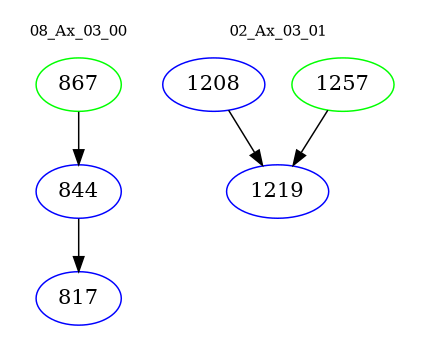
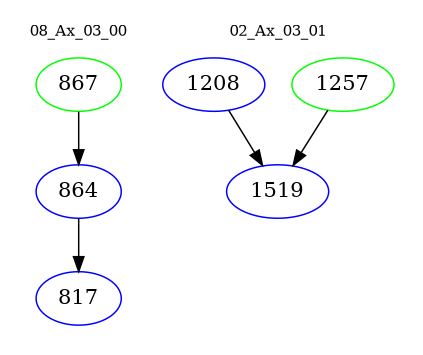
node "844": label "844" -> "864"
node "1219": label "1219" -> "1519"
